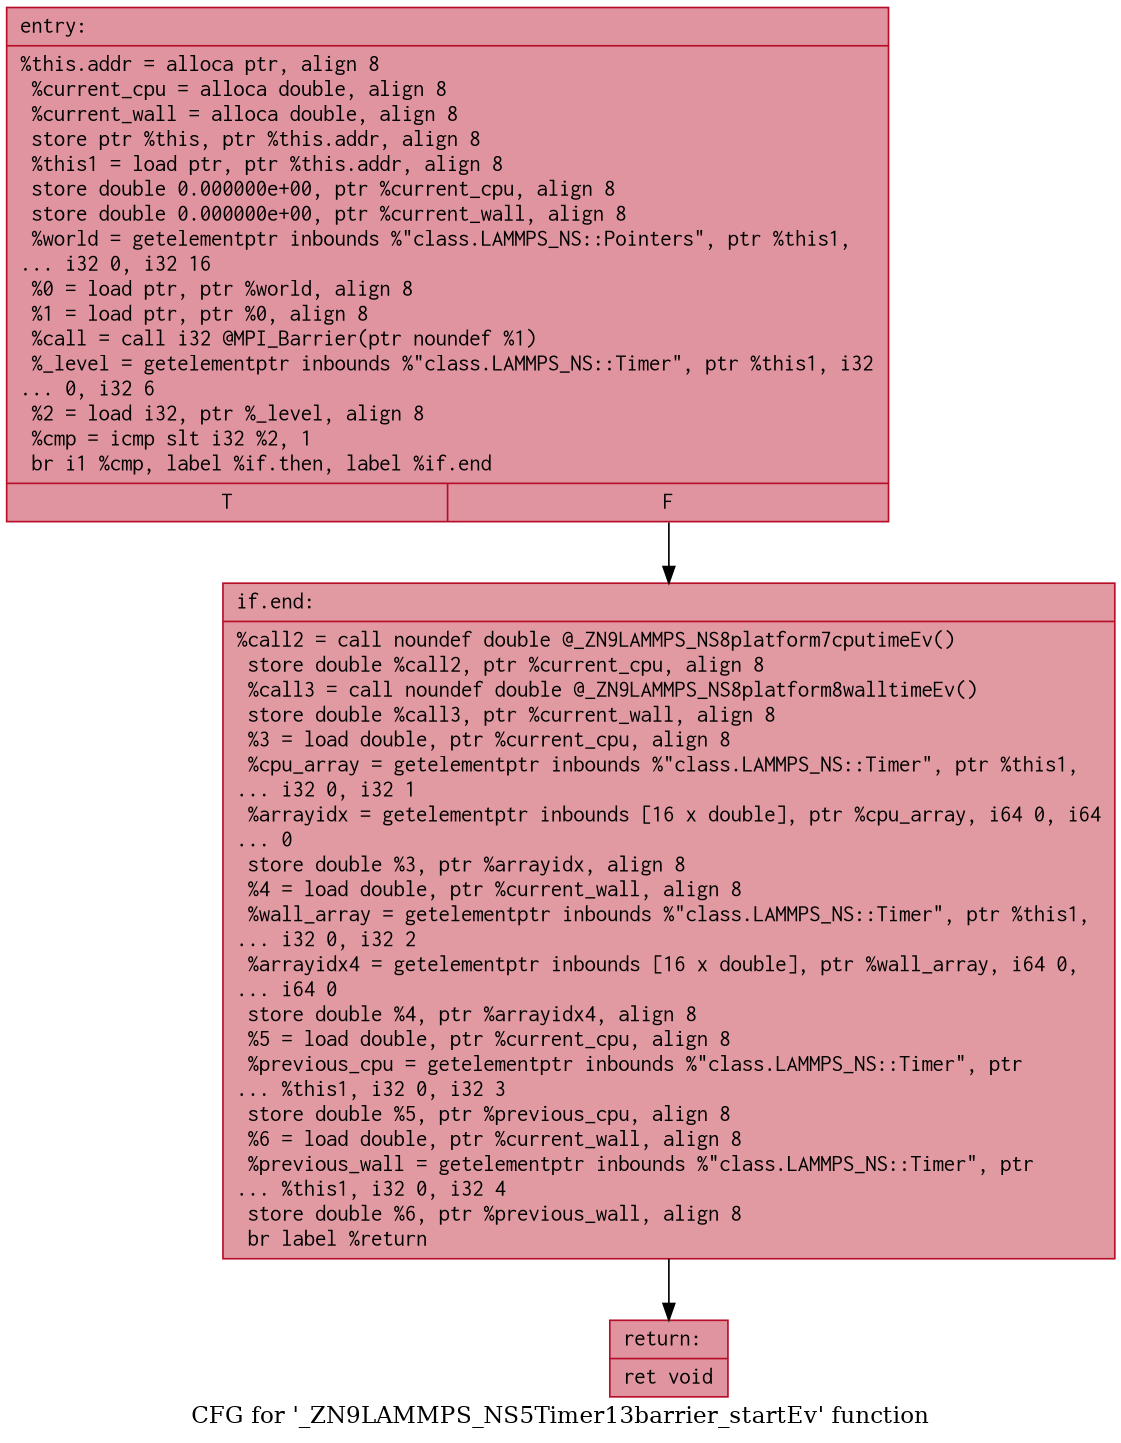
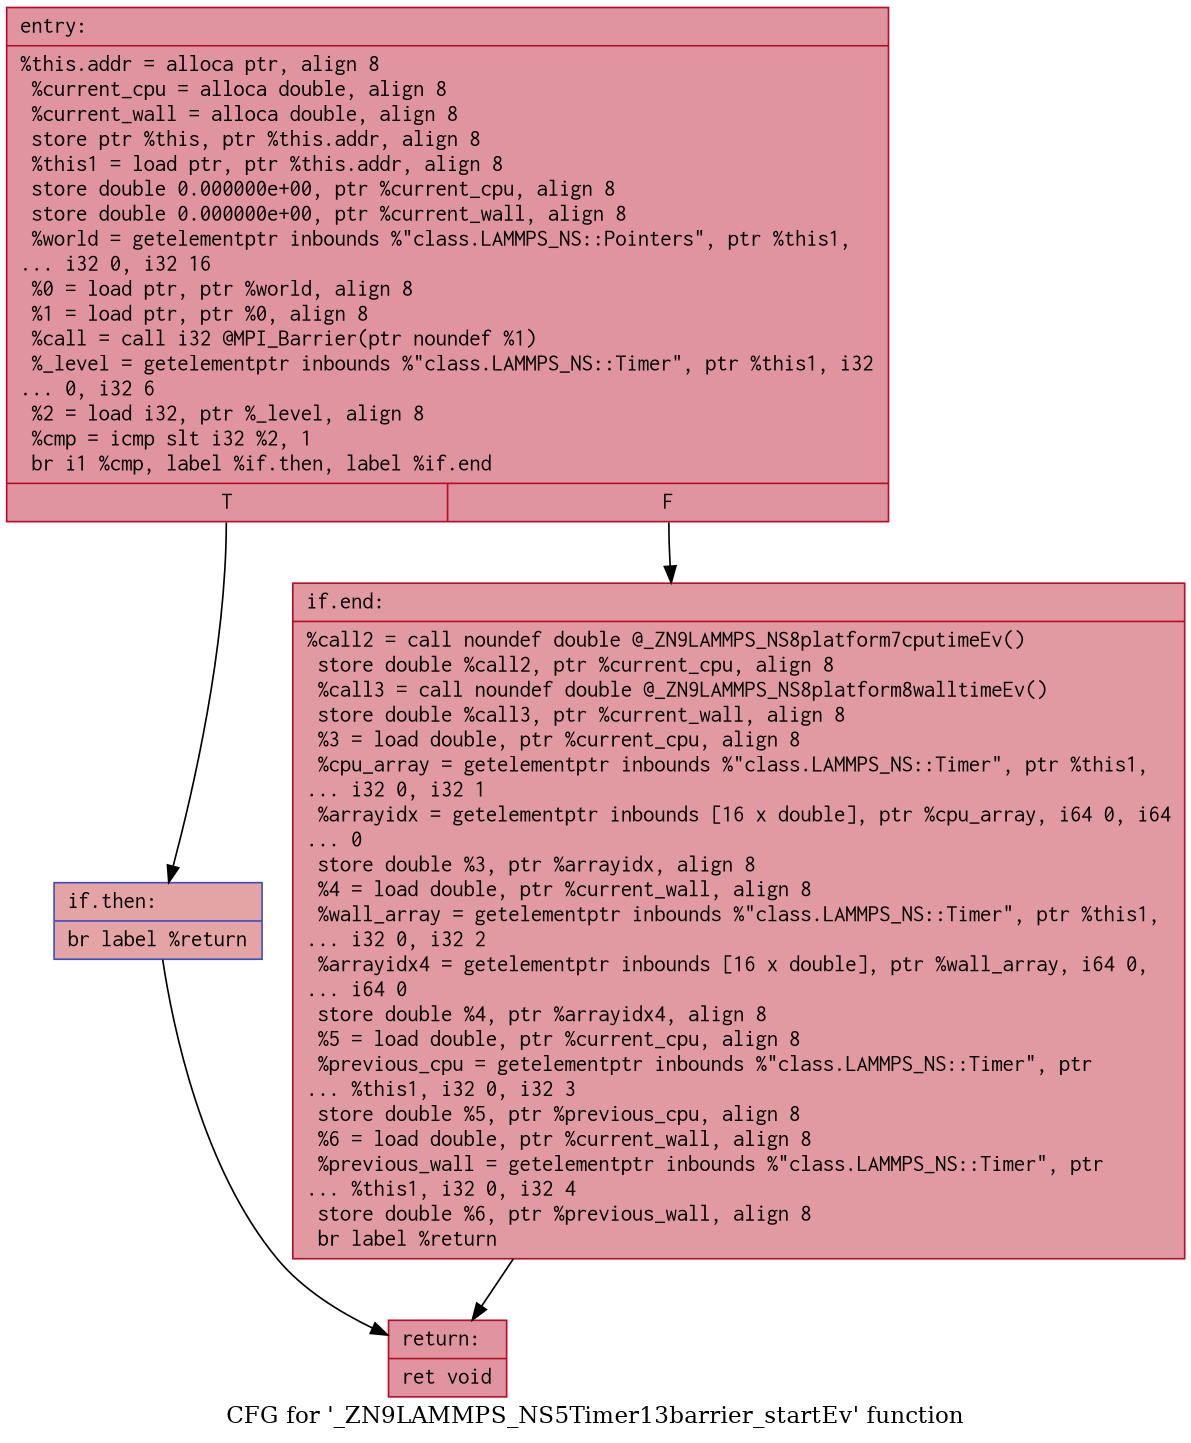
node "if.then:": added
